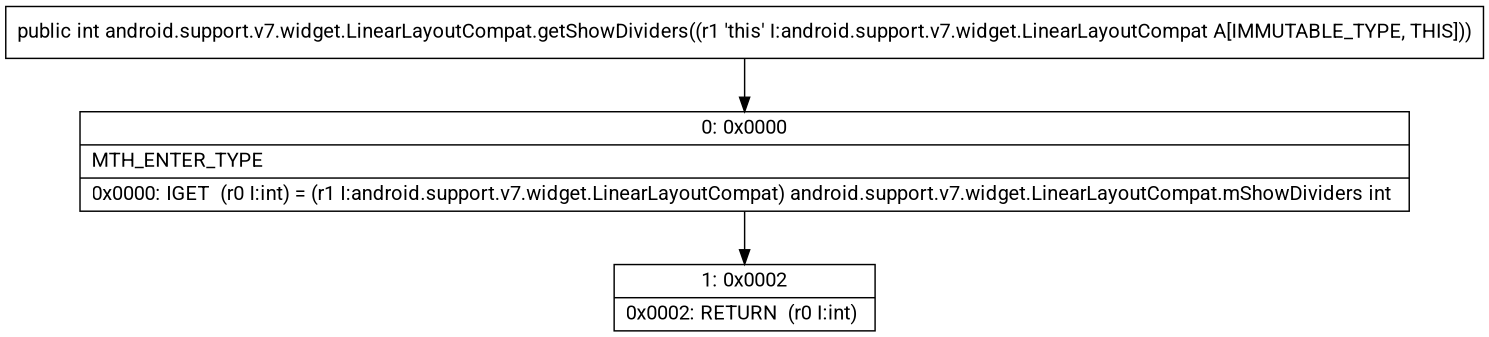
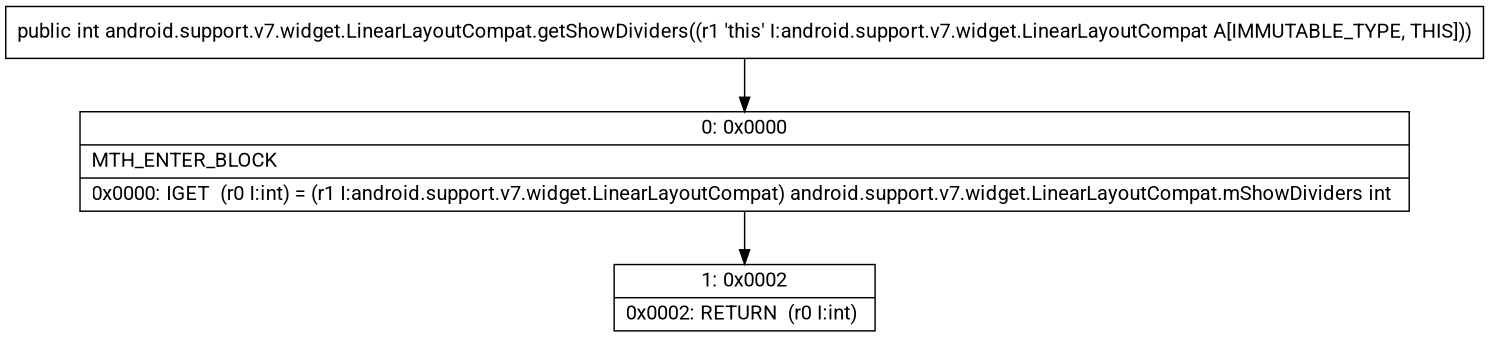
node "0: 0x0000": text "MTH_ENTER_TYPE" -> "MTH_ENTER_BLOCK"
